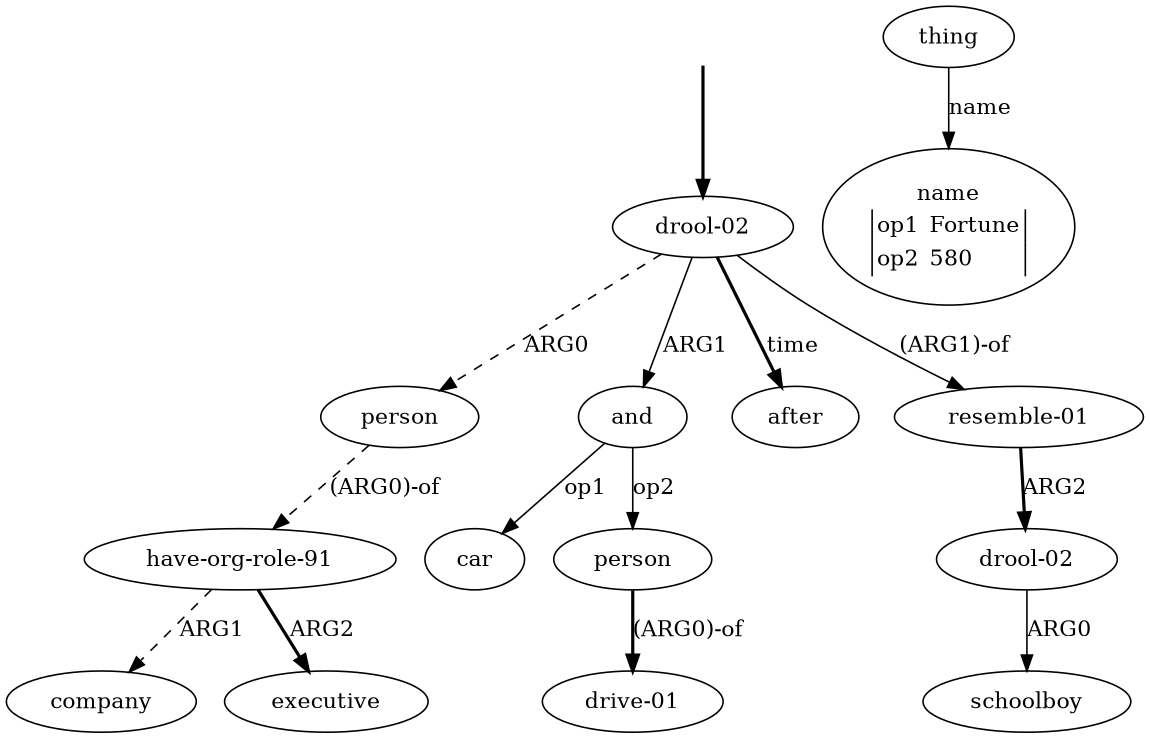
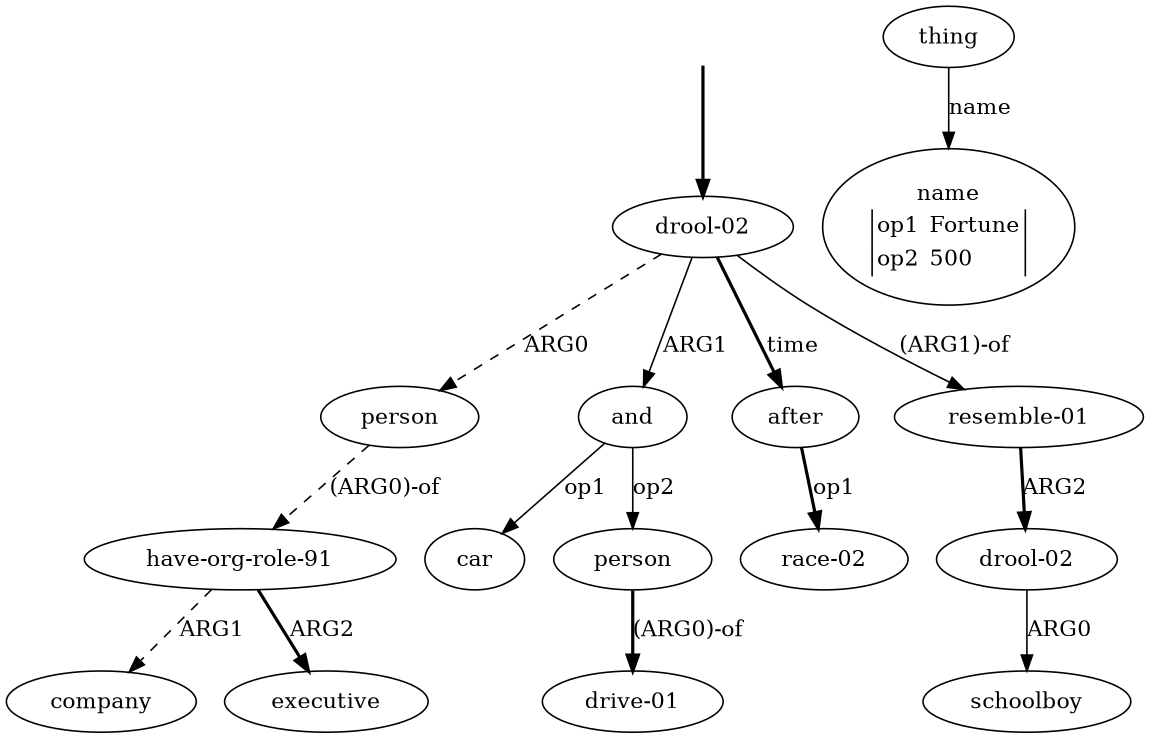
node "name": text "580" -> "500"
node "race-02": added
